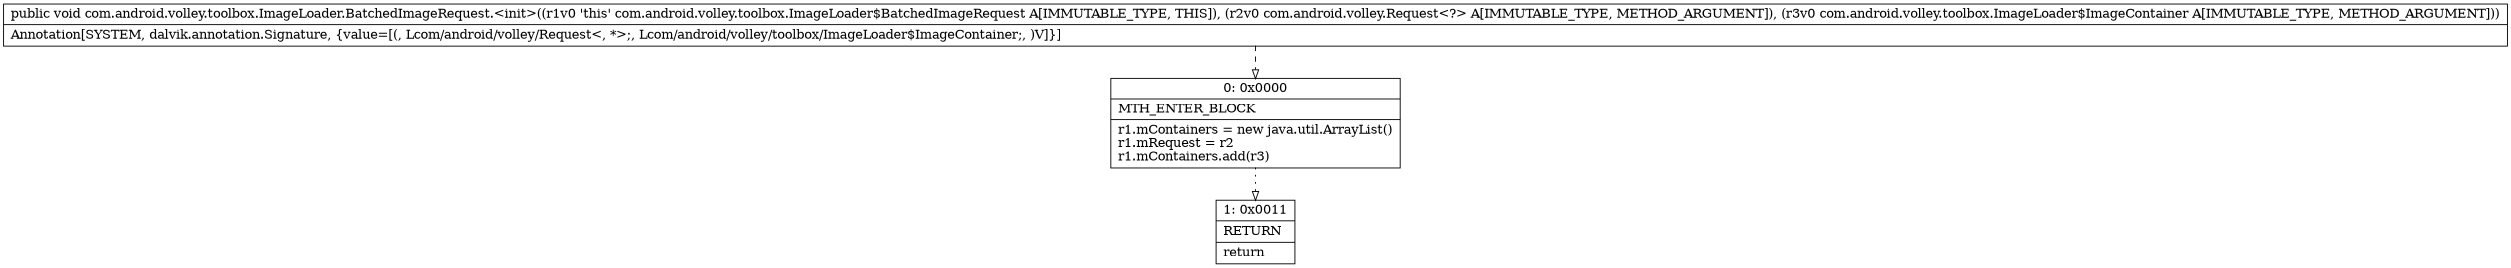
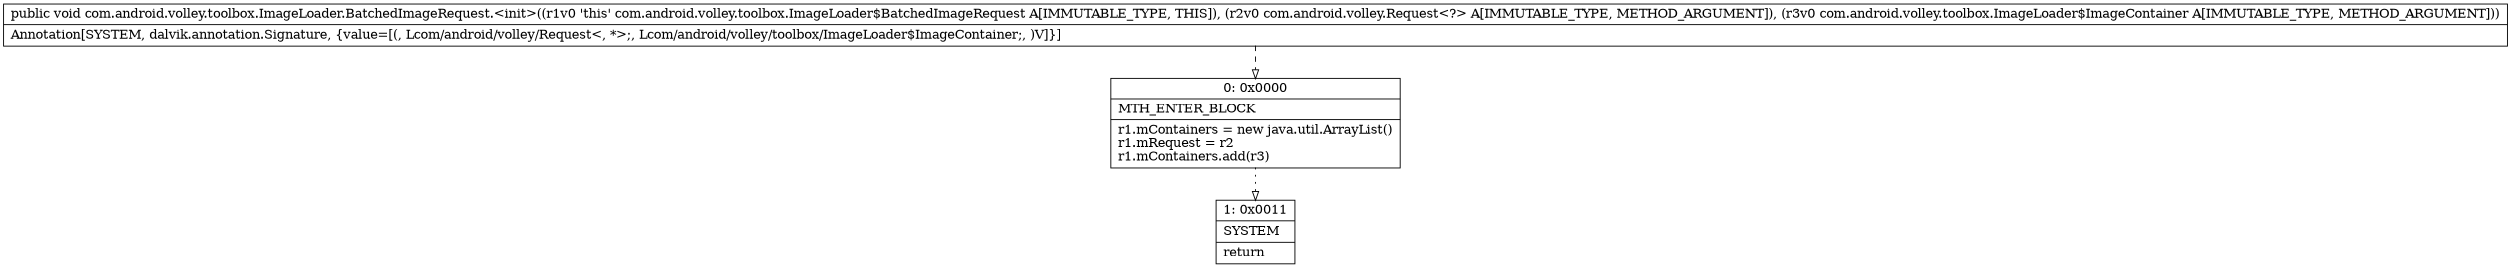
node "1: 0x0011": text "RETURN" -> "SYSTEM"
